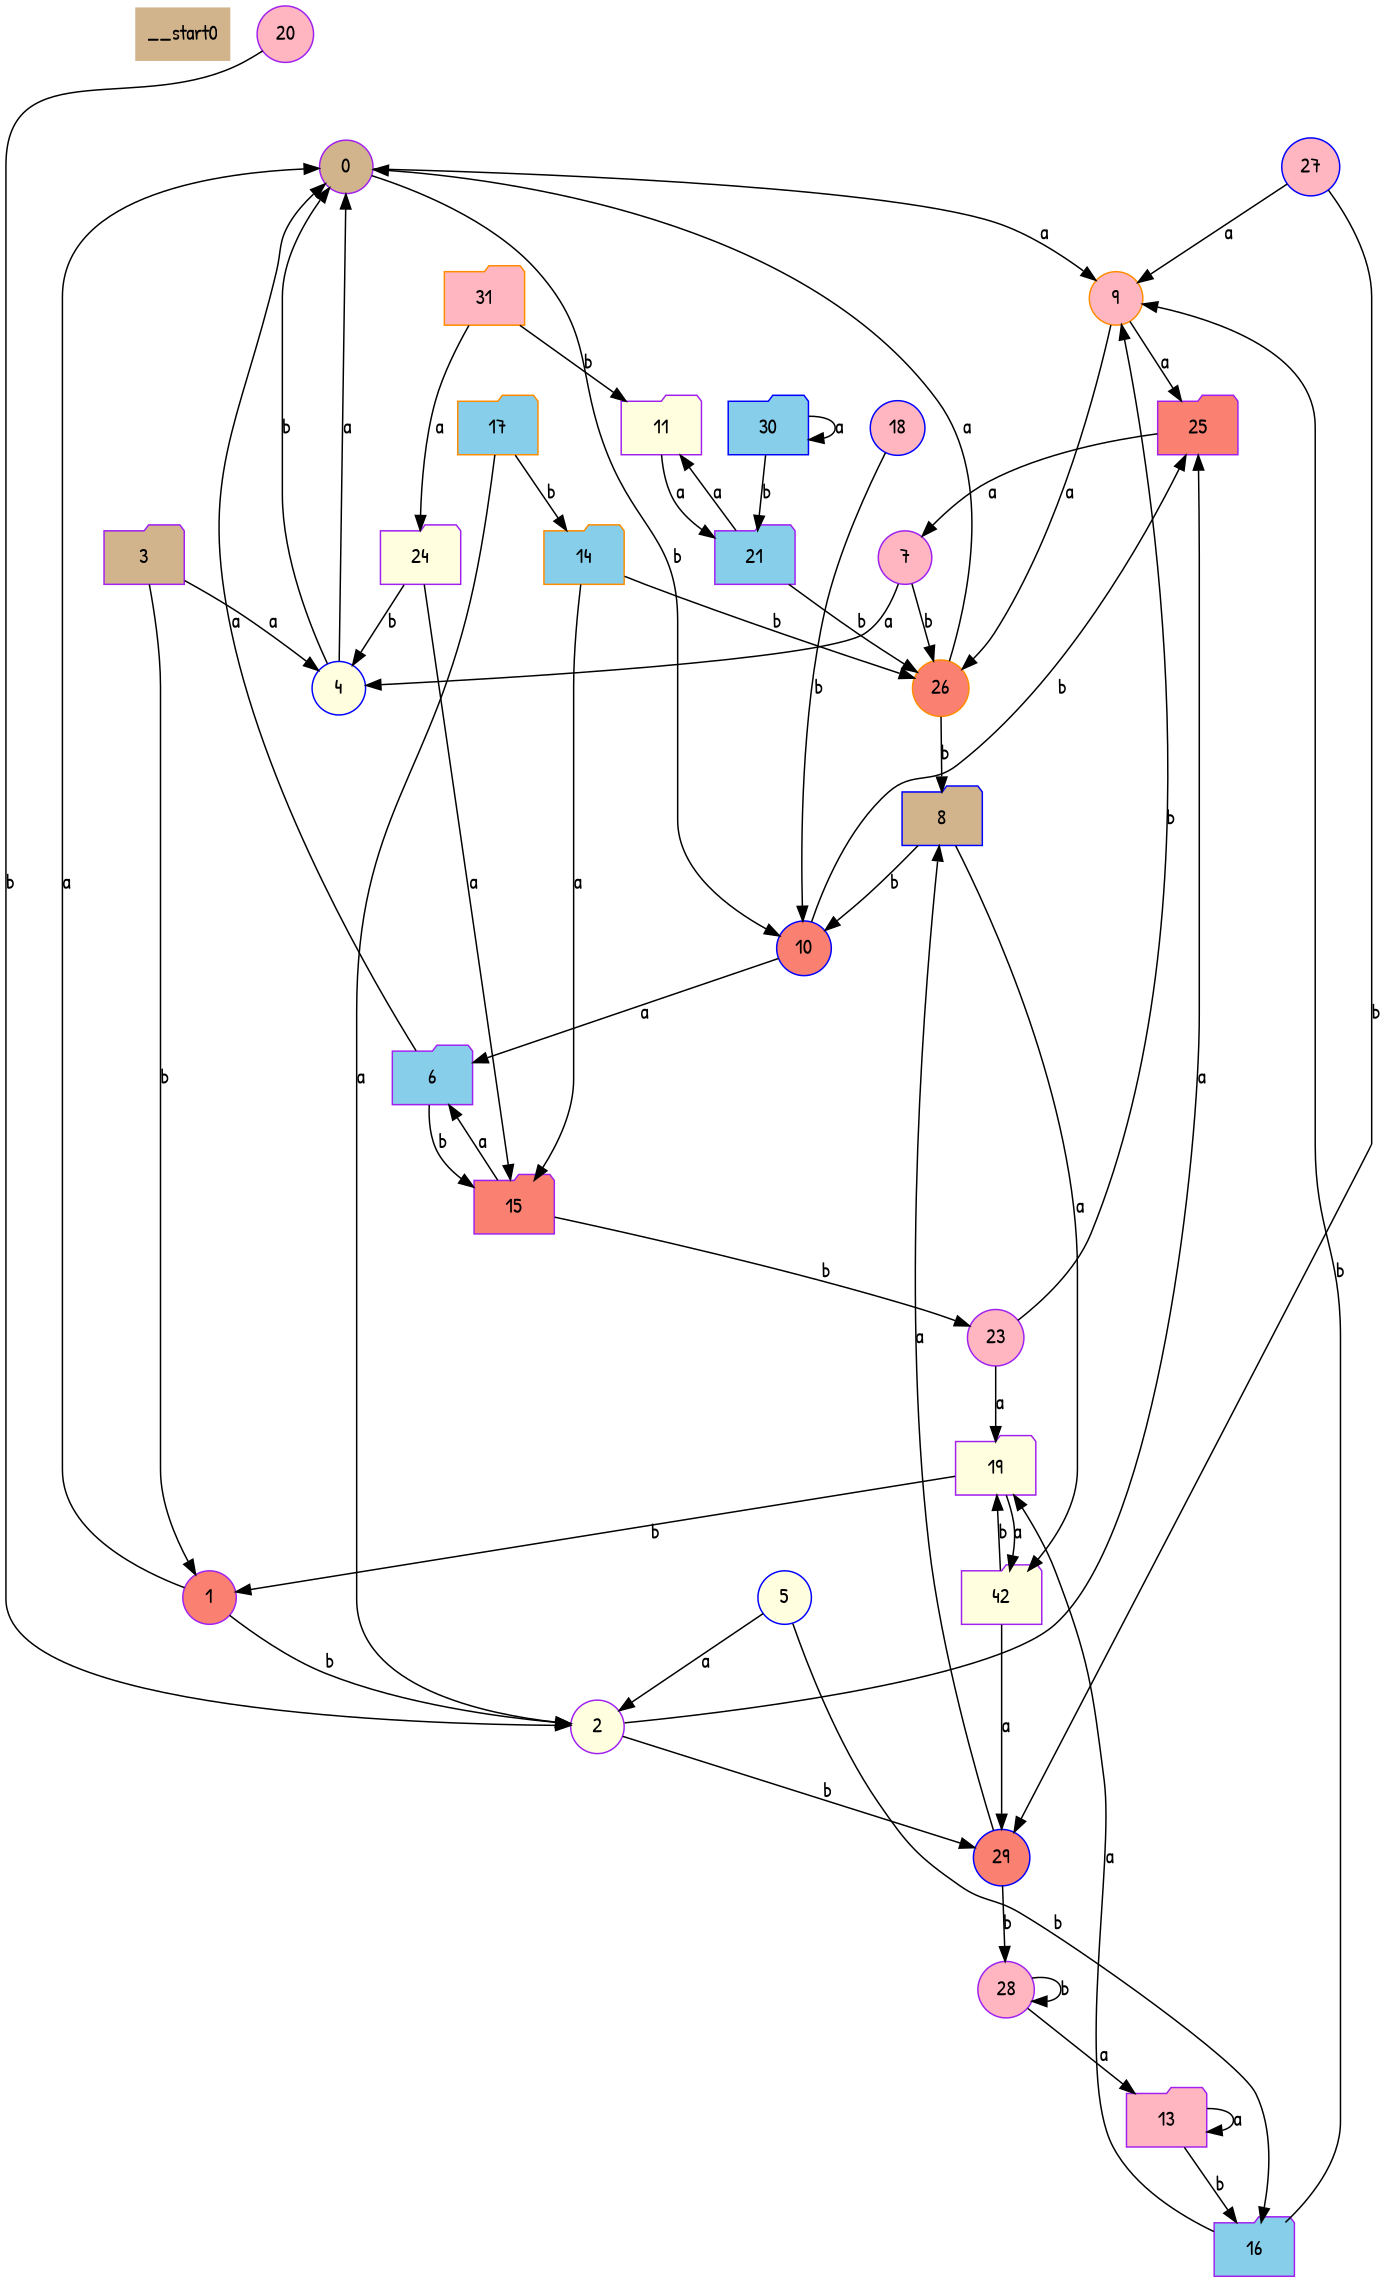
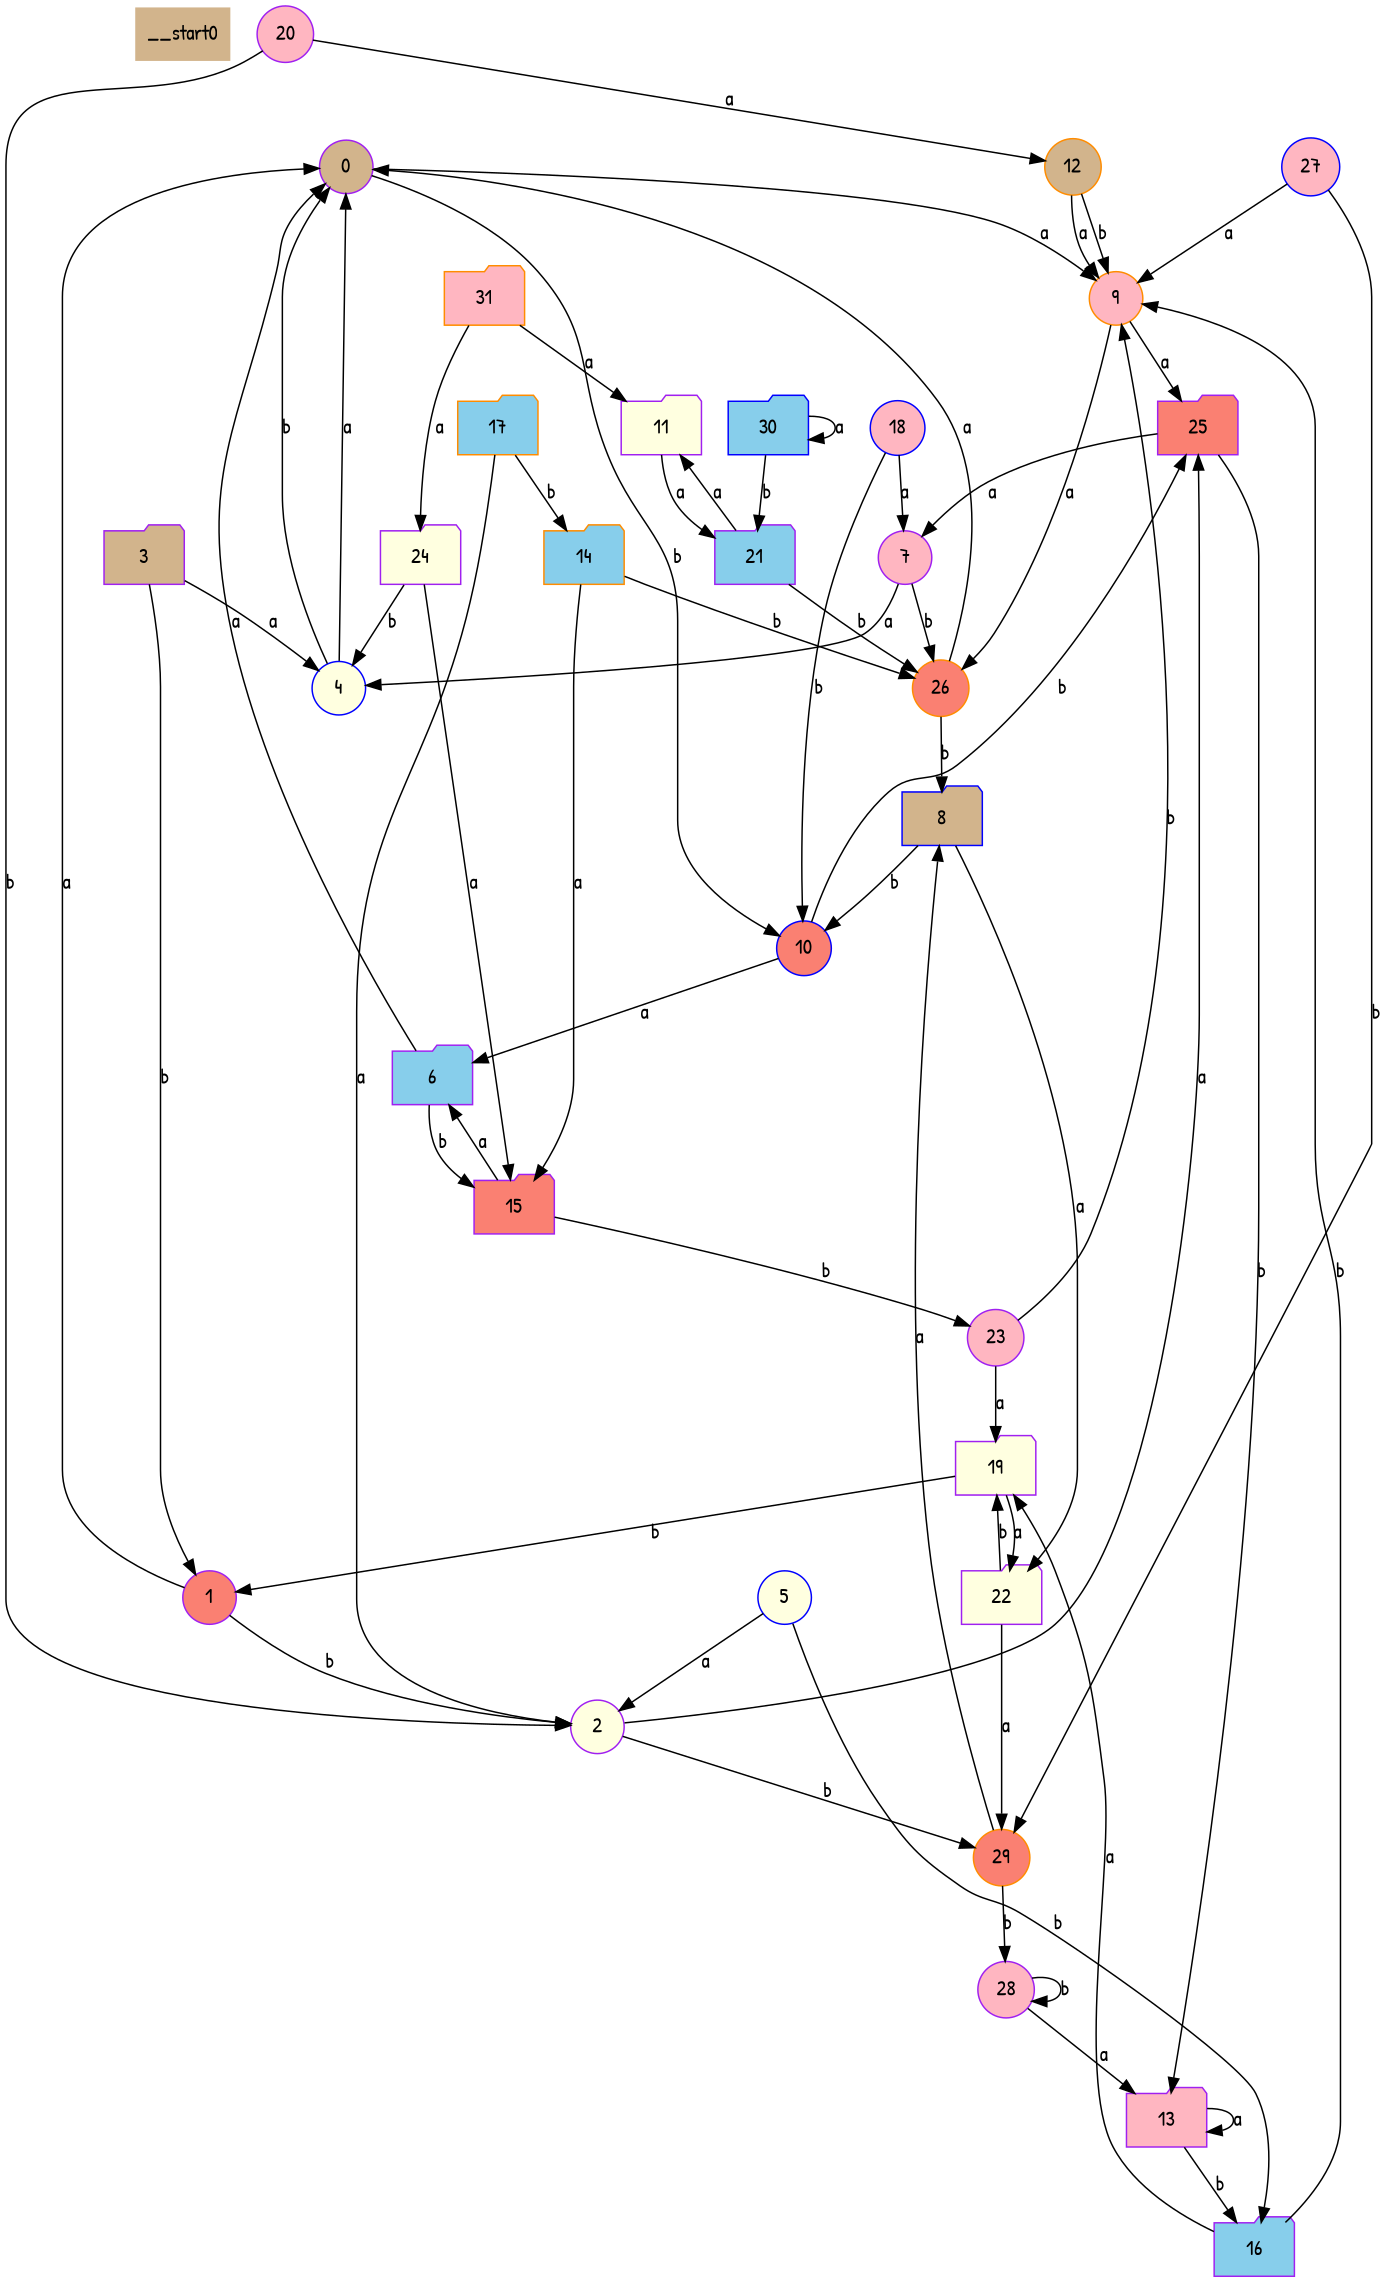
node "12": added
edge "31" -> "11": label "b" -> "a"
edge "18" -> "7": added, label "a"
edge "25" -> "13": added, label "b"
node "42": label "42" -> "22"
node "29": color blue -> darkorange
